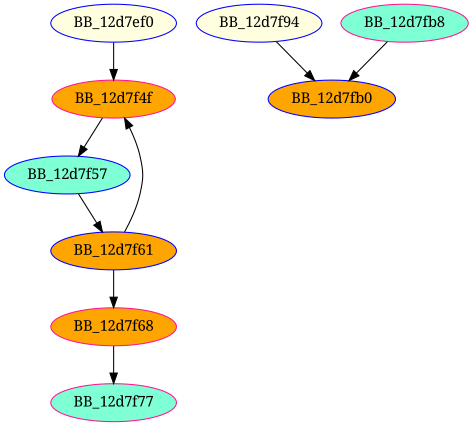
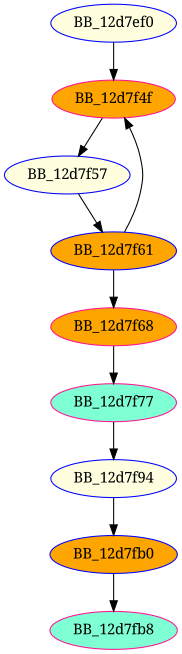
edge "BB_12d7fb8" -> "BB_12d7fb0": reversed
node "BB_12d7f57": fillcolor aquamarine -> lightyellow
edge "BB_12d7f77" -> "BB_12d7f94": added
